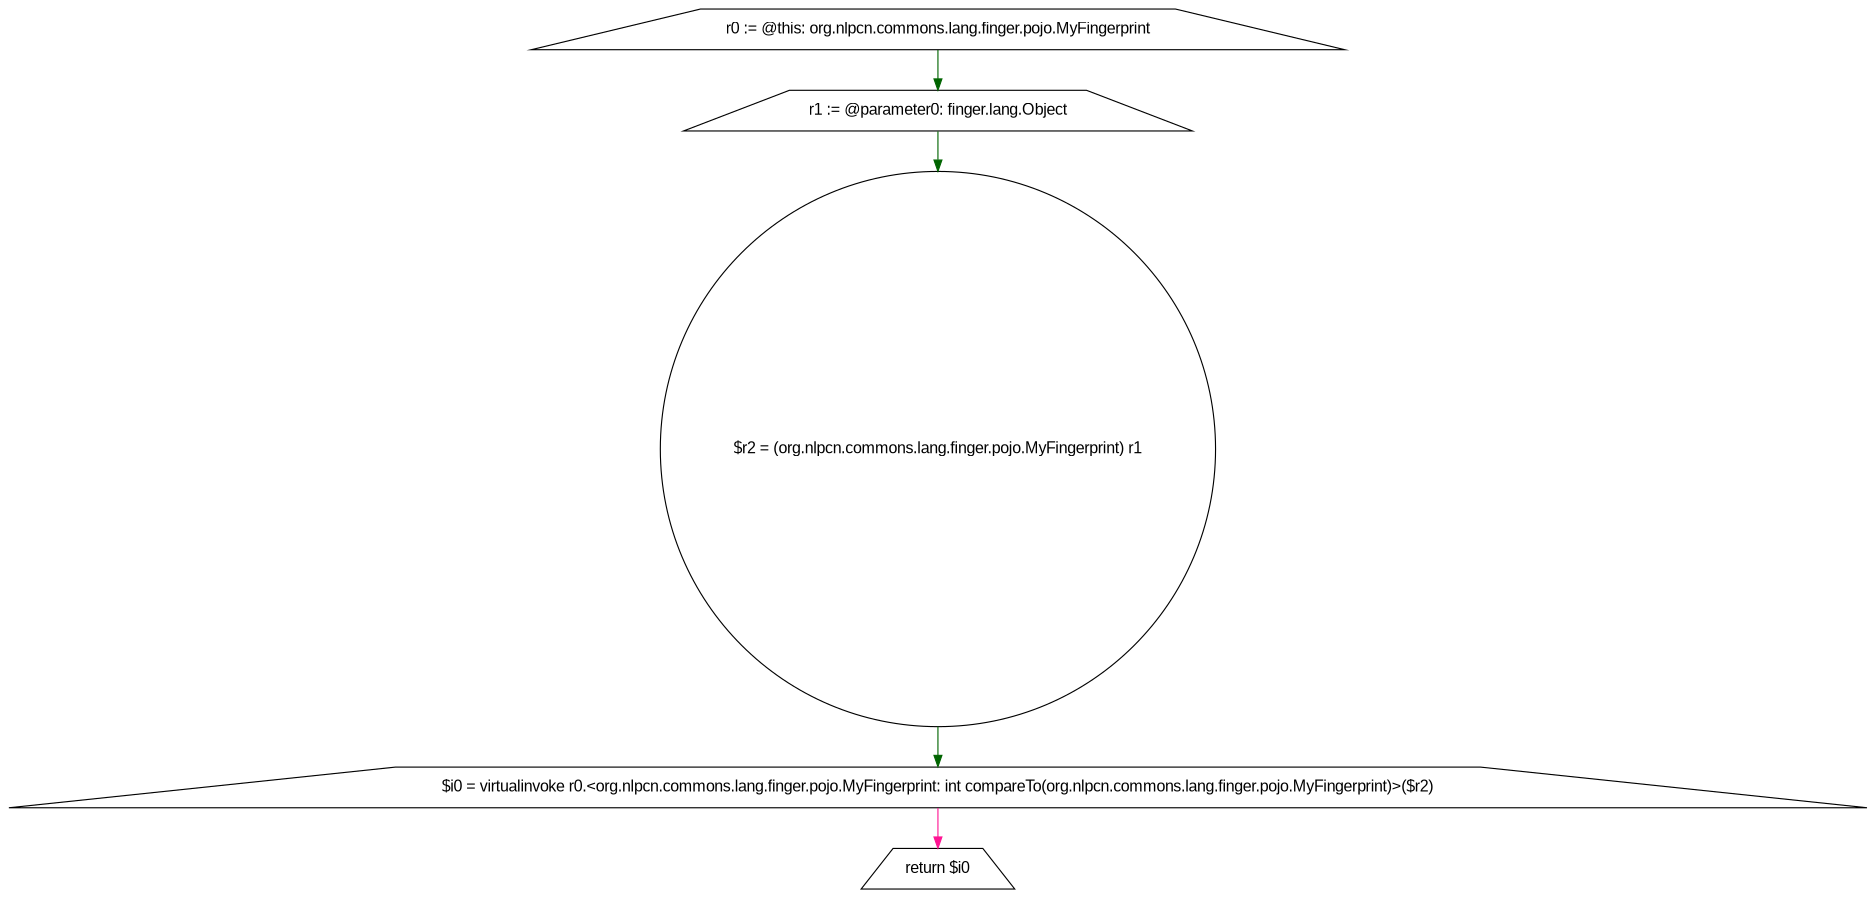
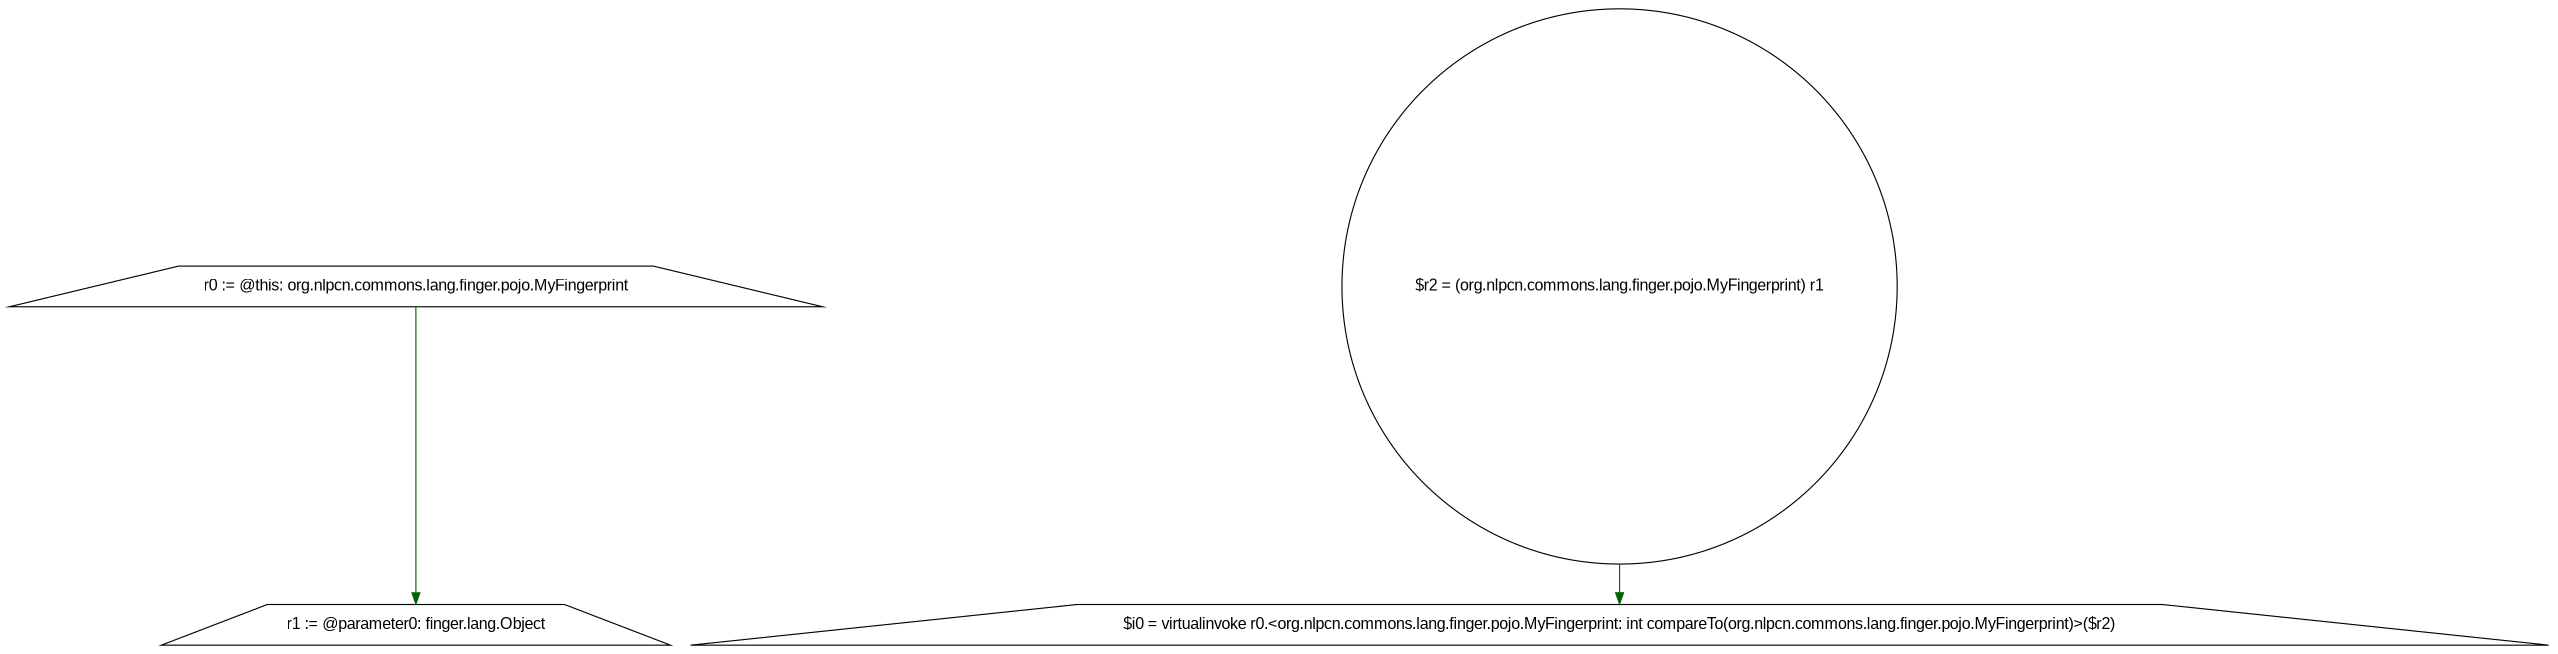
edge "r1 := @parameter0: finger.lang.Object" -> "$r2 = (org.nlpcn.commons.lang.finger.pojo.MyFingerprint) r1": removed
node "return $i0": removed
